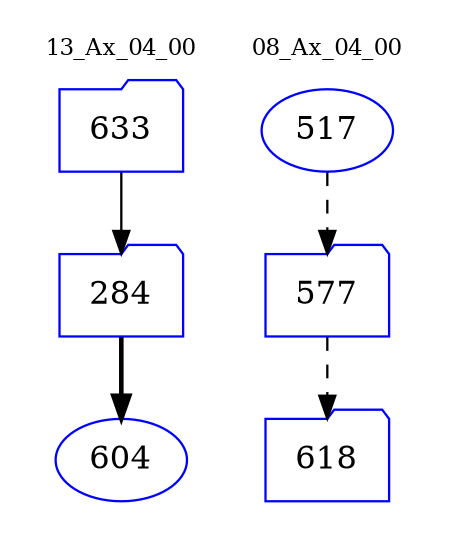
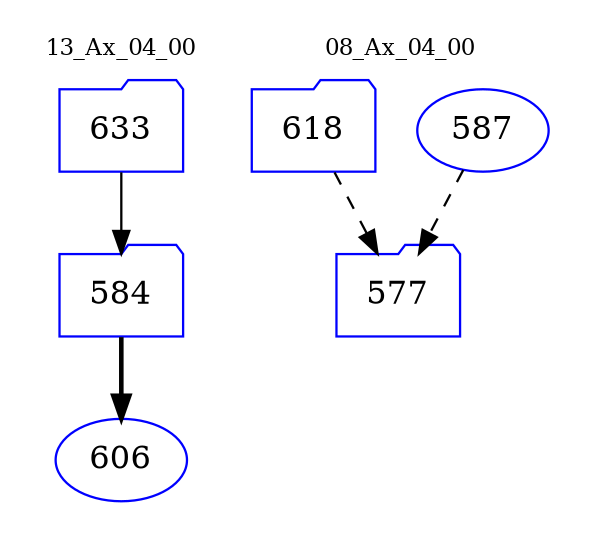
node "517": label "517" -> "587"
node "284": label "284" -> "584"
edge "577" -> "618": reversed
node "604": label "604" -> "606"
